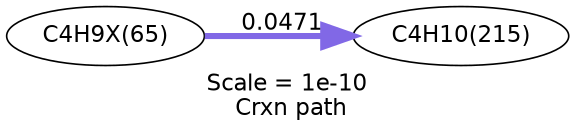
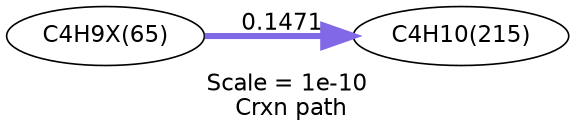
edge "C4H9X(65)" -> "C4H10(215)": label " 0.0471" -> " 0.1471"
